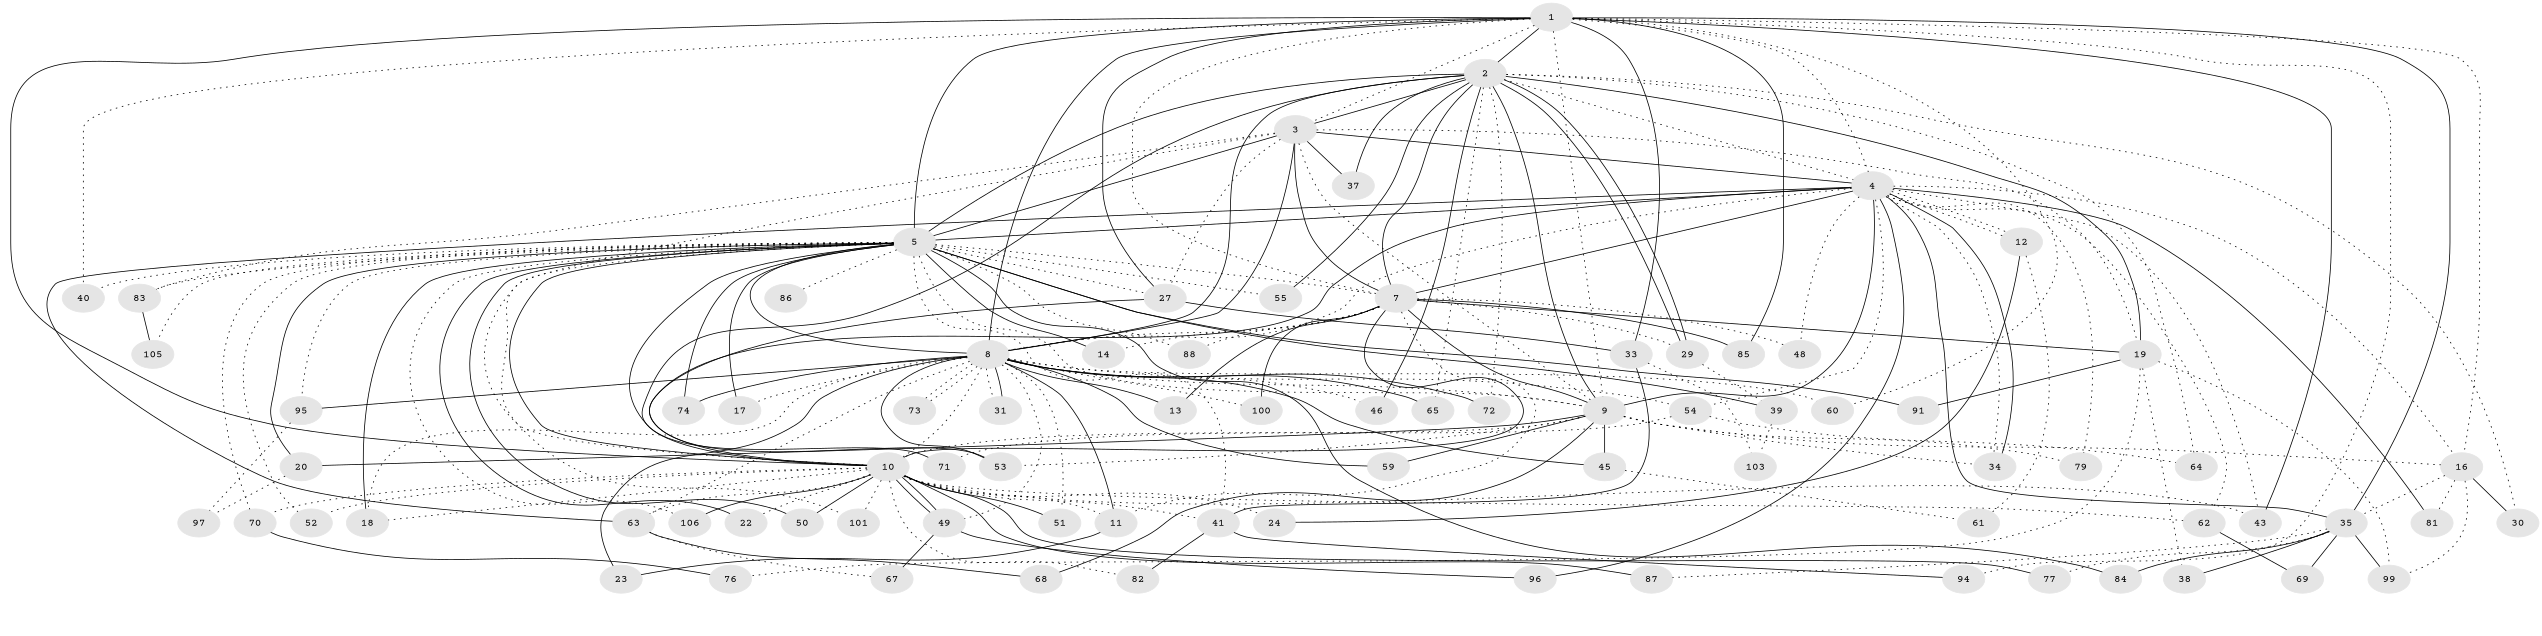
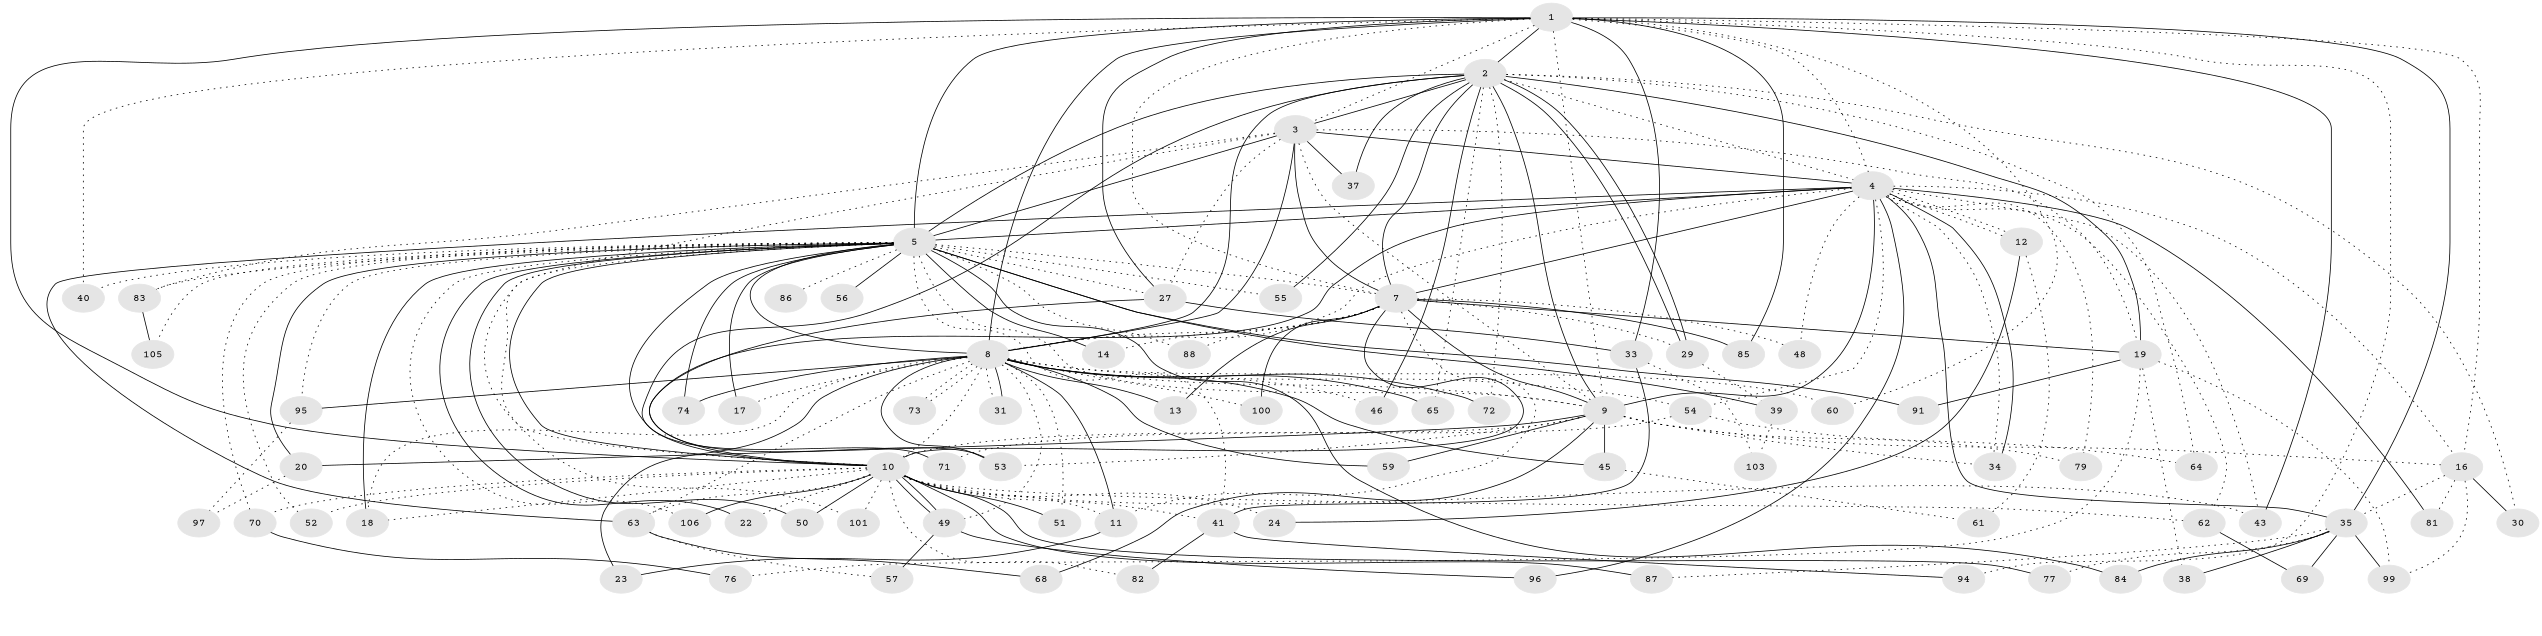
node "56": added
node "67": label "67" -> "57"
